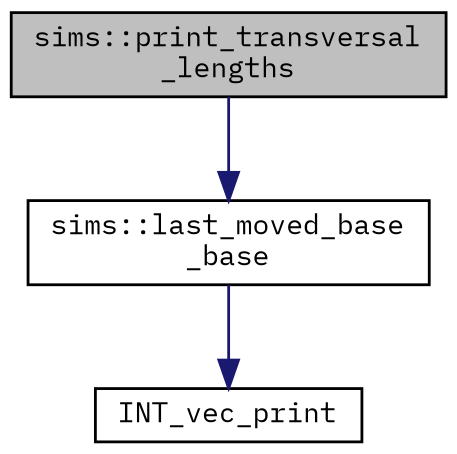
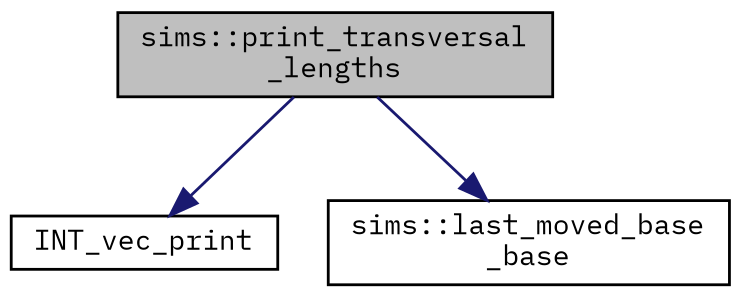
edge "sims::last_moved_base _base" -> "INT_vec_print": now "sims::print_transversal _lengths" -> "INT_vec_print"
